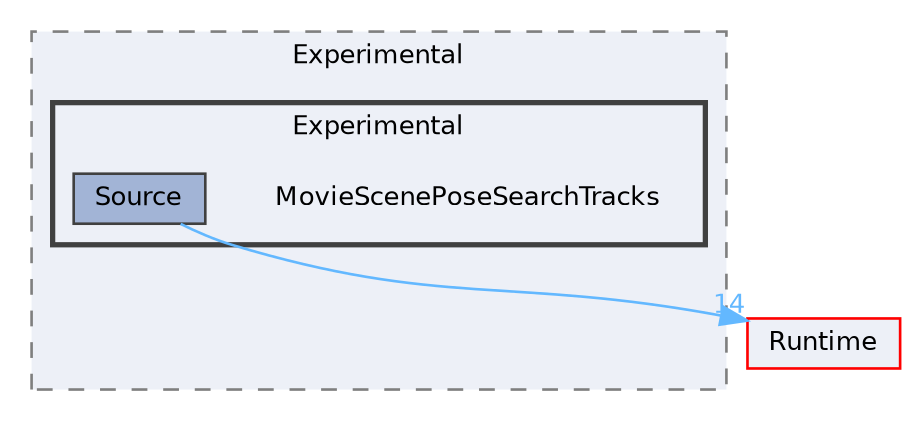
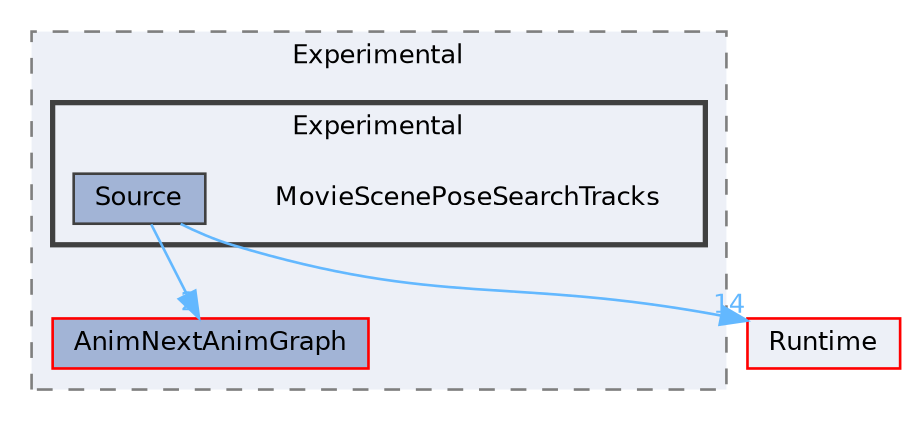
node "AnimNextAnimGraph": added
